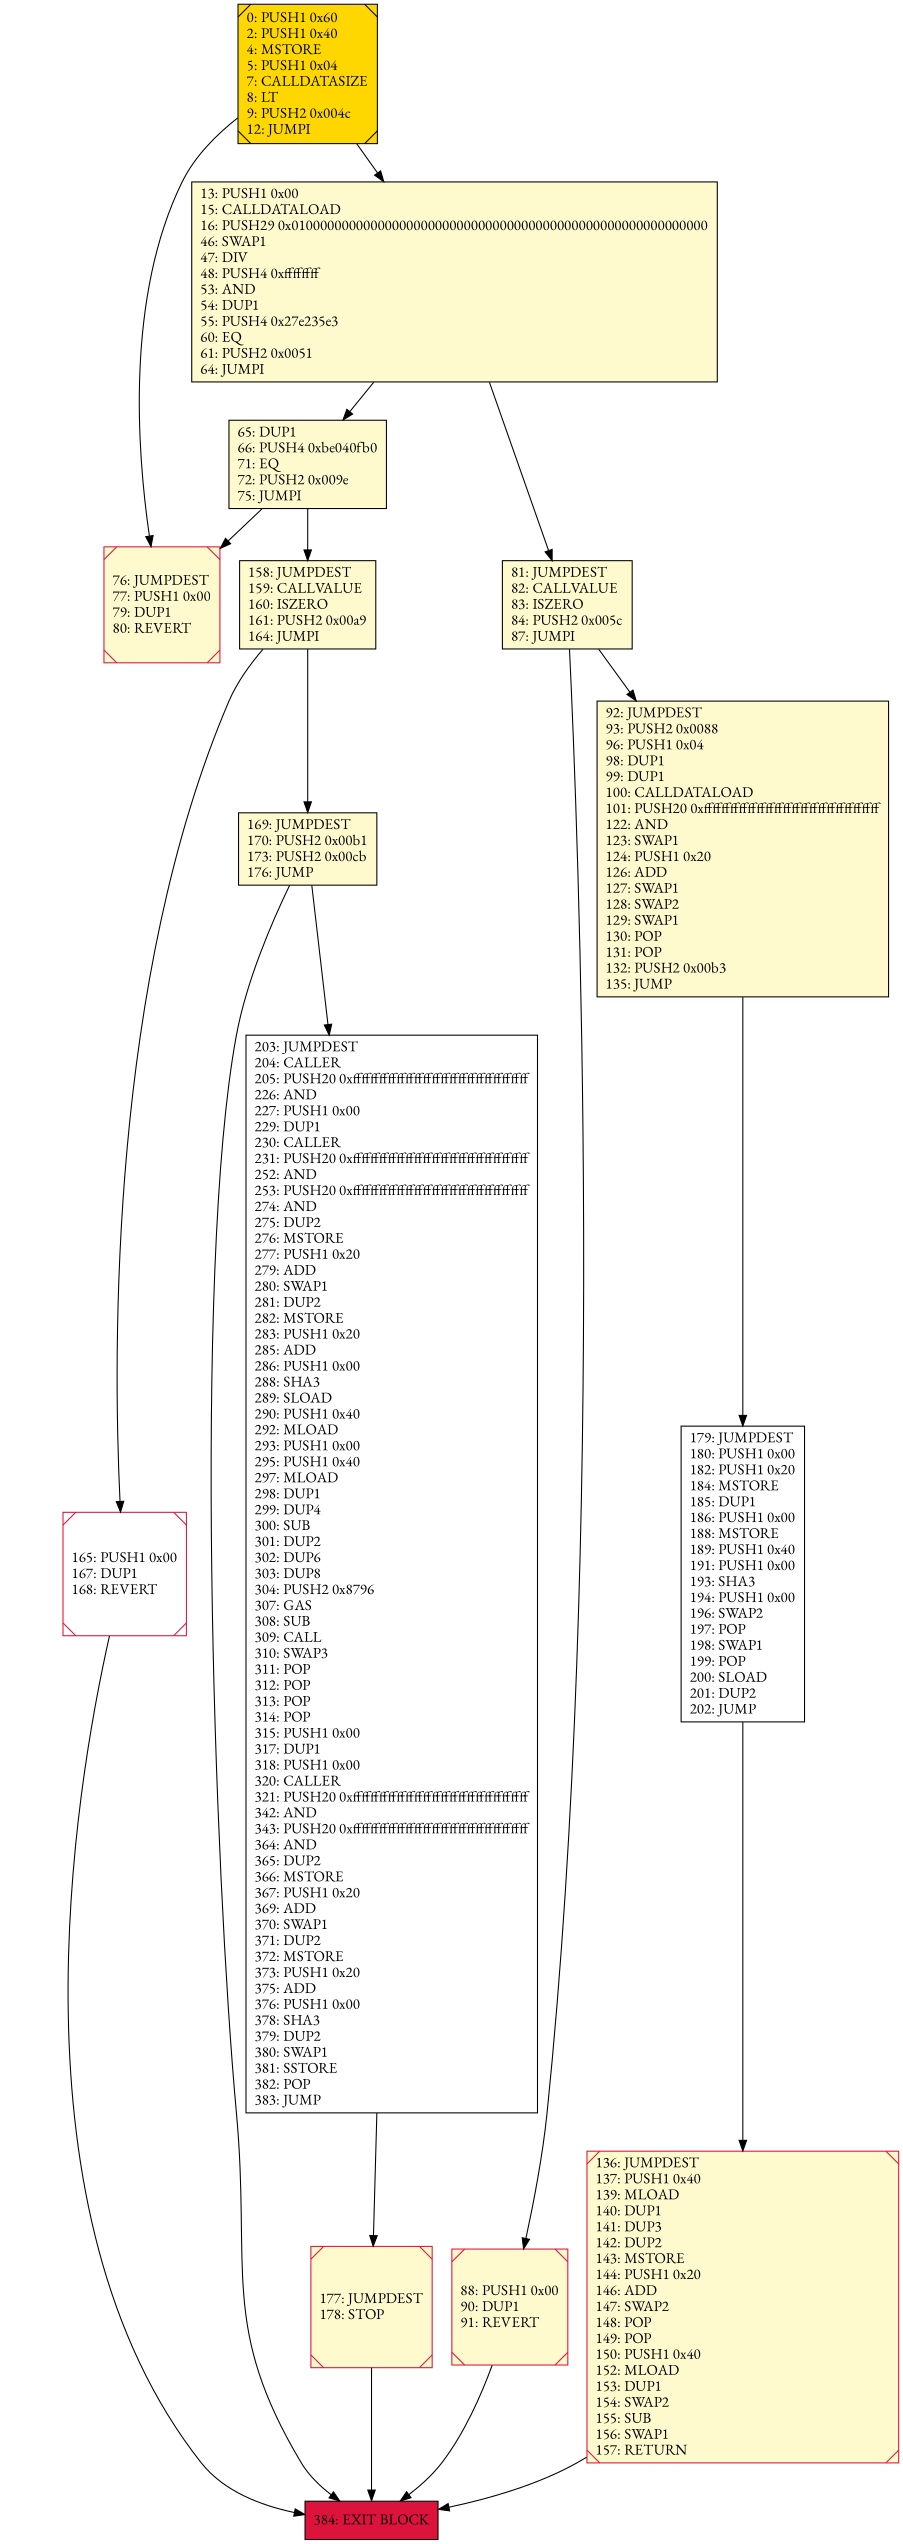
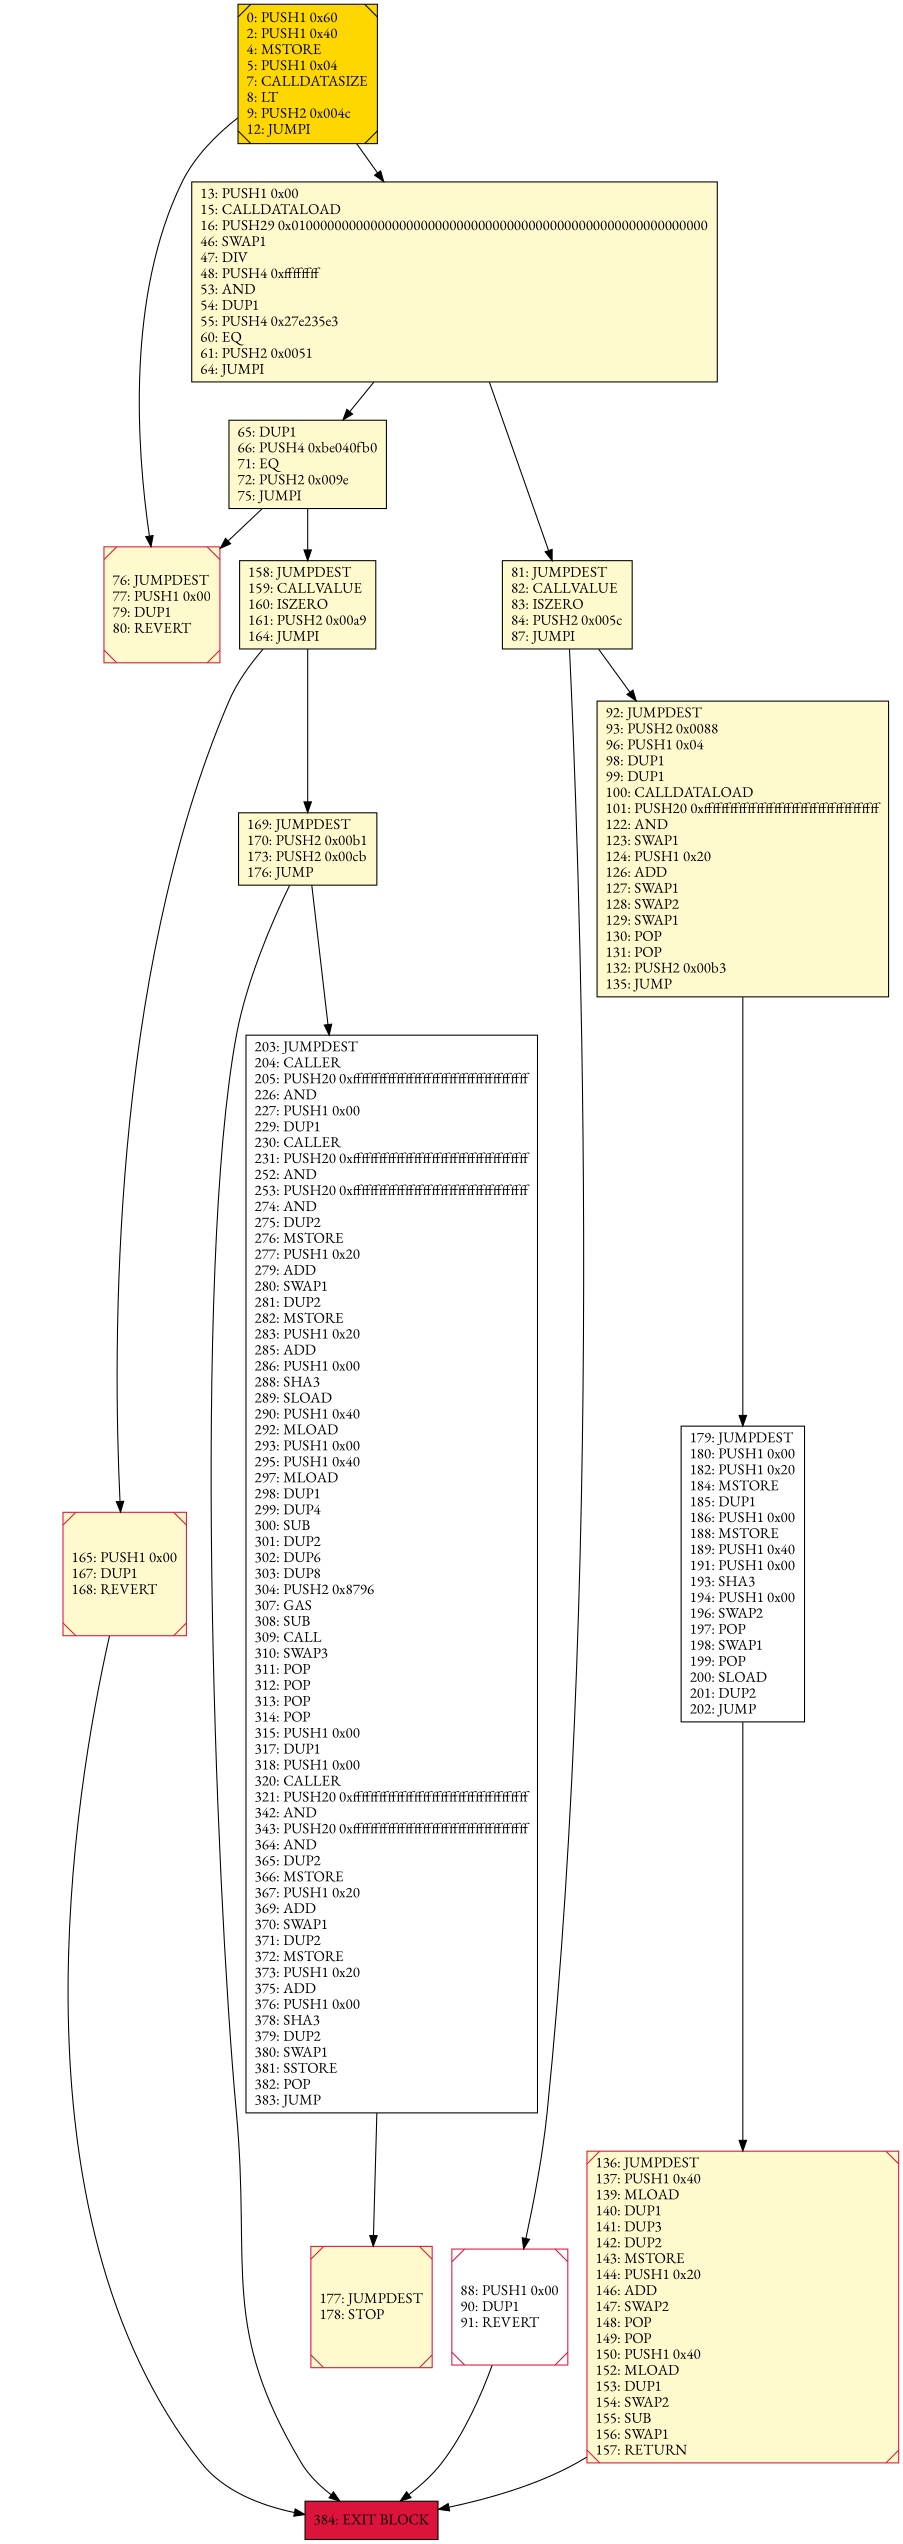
node "165: PUSH1 0x00 167: DUP1 168: REVERT": fillcolor white -> lemonchiffon
node "88: PUSH1 0x00 90: DUP1 91: REVERT": fillcolor lemonchiffon -> white
edge "177: JUMPDEST 178: STOP" -> "384: EXIT BLOCK": removed
